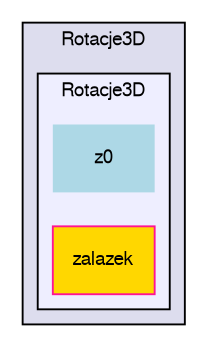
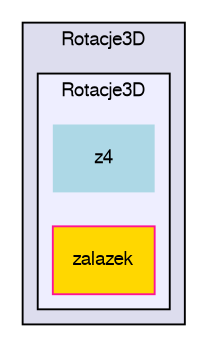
node "z0": label "z0" -> "z4"
